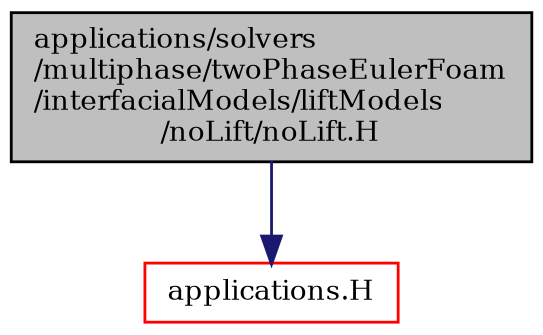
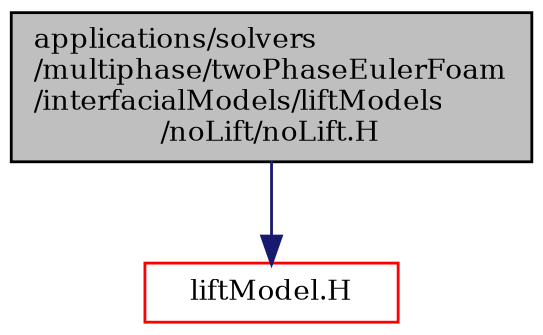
node "applications.H": label "applications.H" -> "liftModel.H"
